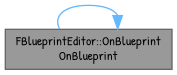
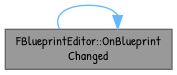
node "FBlueprintEditor::OnBlueprint OnBlueprint": label "FBlueprintEditor::OnBlueprint OnBlueprint" -> "FBlueprintEditor::OnBlueprint Changed"
